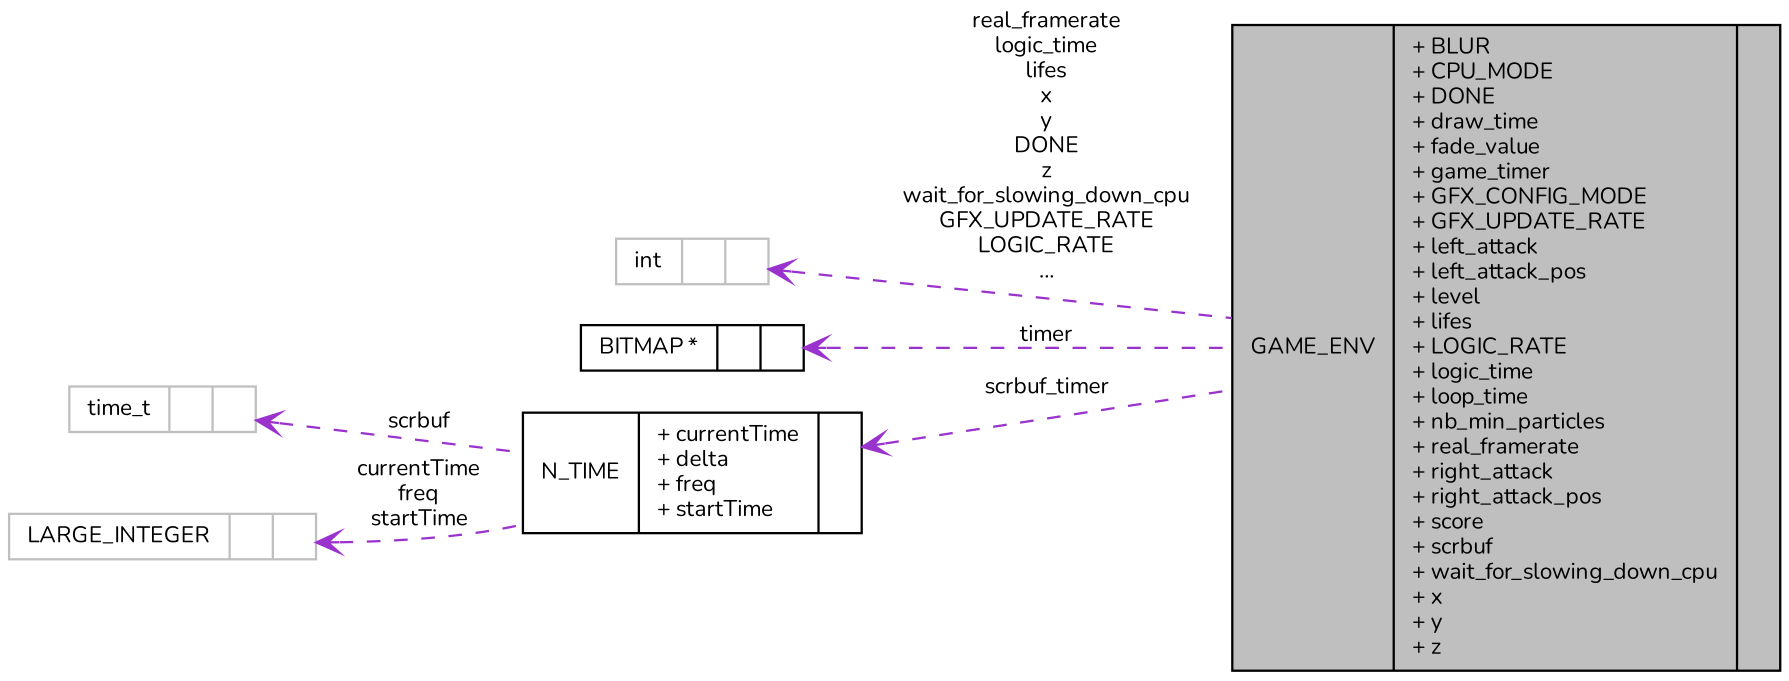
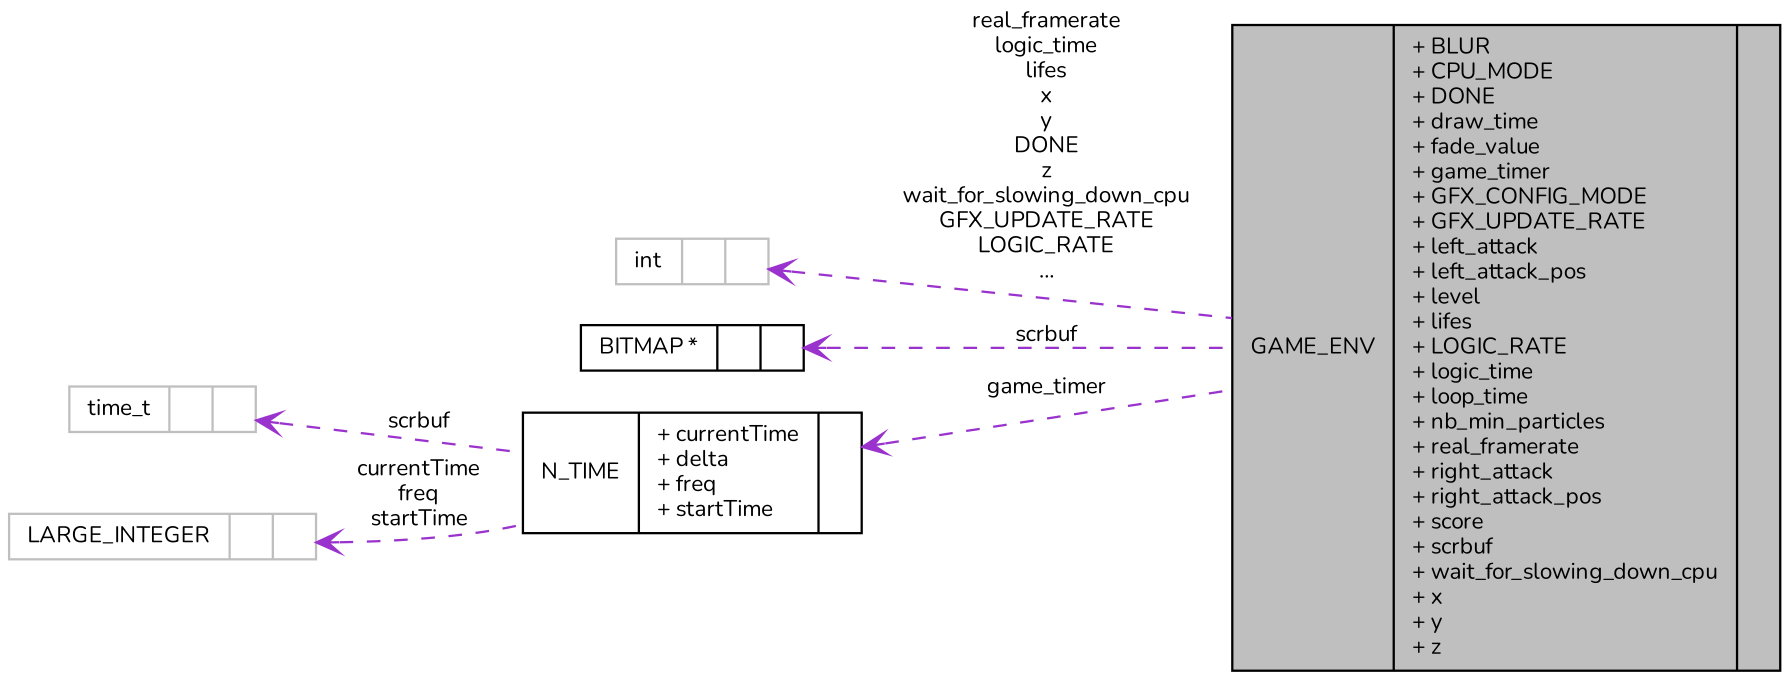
edge "GAME_ENV" -> "BITMAP *": label "timer" -> "scrbuf"
edge "GAME_ENV" -> "N_TIME": label "scrbuf_timer" -> "game_timer"
